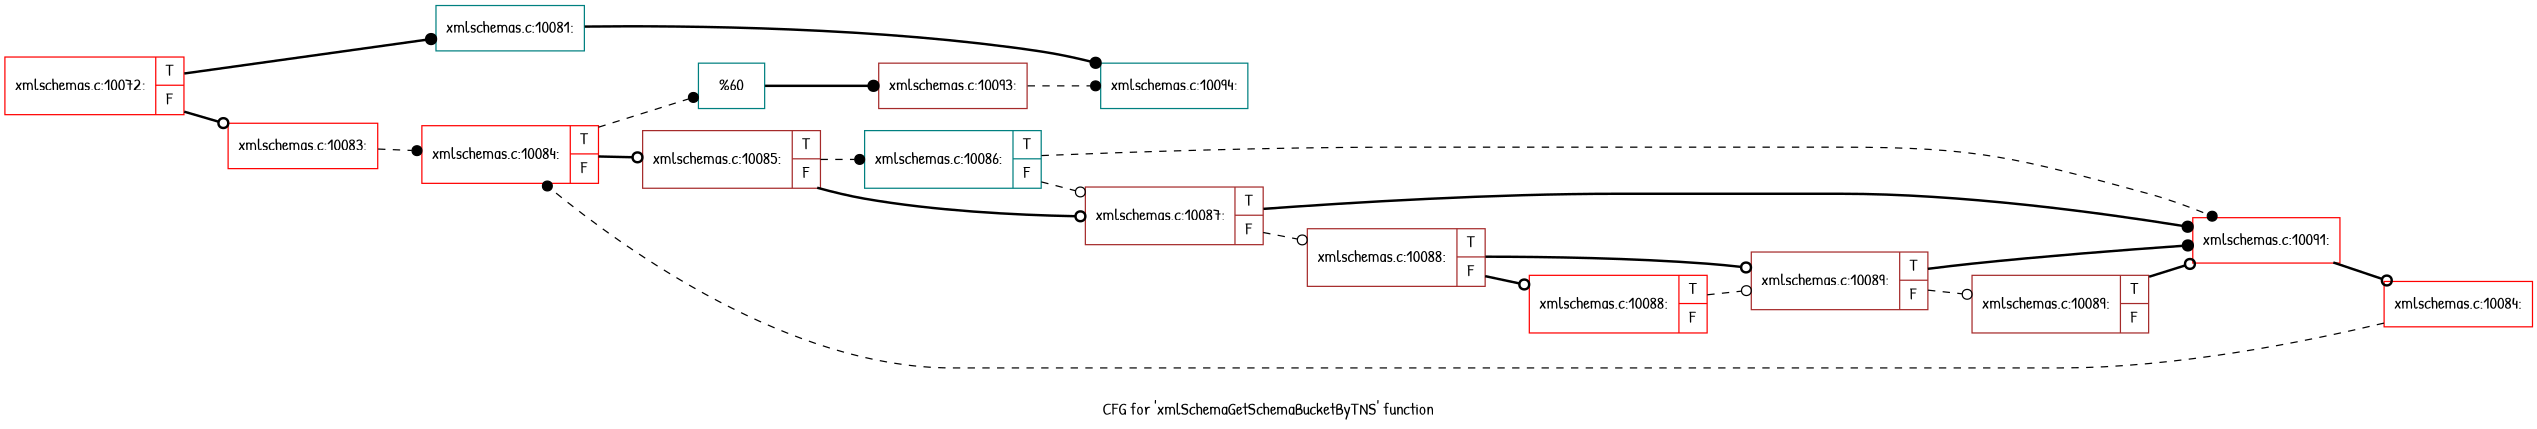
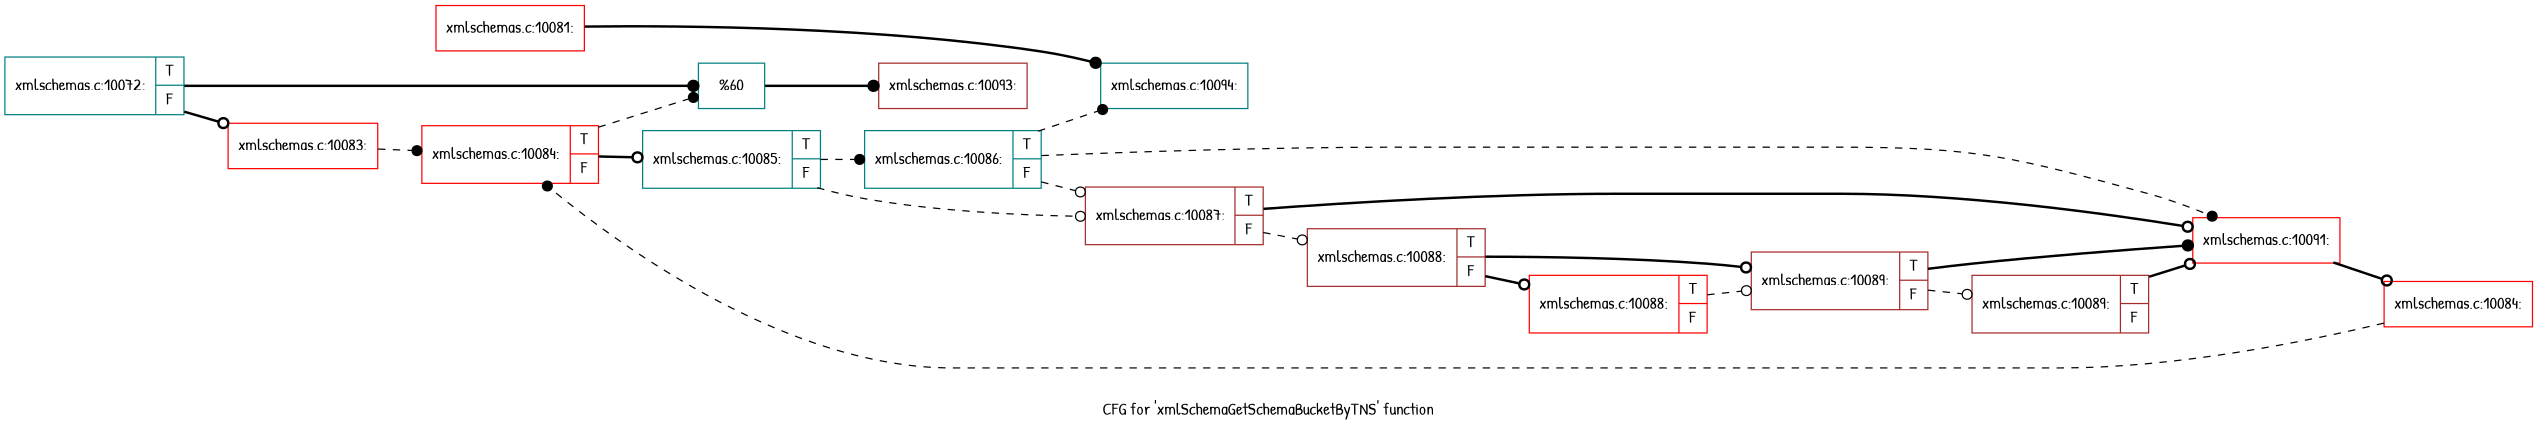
node "xmlschemas.c:10081:": color teal -> red
edge "xmlschemas.c:10072:" -> "xmlschemas.c:10081:": now "xmlschemas.c:10072:" -> "%60"
node "xmlschemas.c:10072:": color red -> teal
edge "xmlschemas.c:10093:" -> "xmlschemas.c:10094:": now "xmlschemas.c:10086:" -> "xmlschemas.c:10094:"
node "xmlschemas.c:10085:": color brown -> teal
edge "xmlschemas.c:10087:" -> "xmlschemas.c:10091:": arrowhead dot -> odot
edge "xmlschemas.c:10085:" -> "xmlschemas.c:10087:": style bold -> dashed
